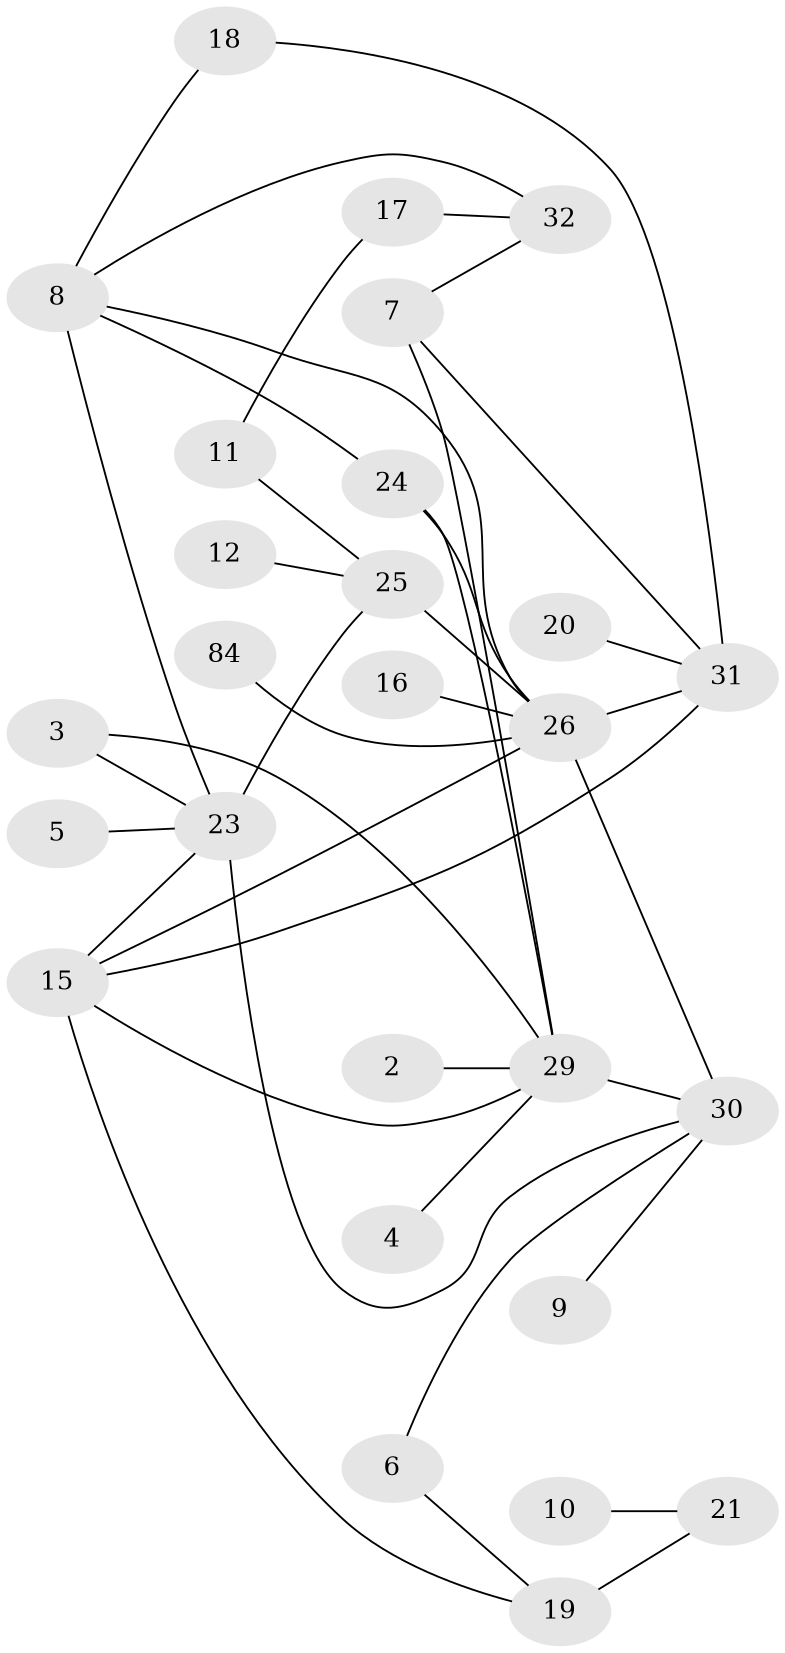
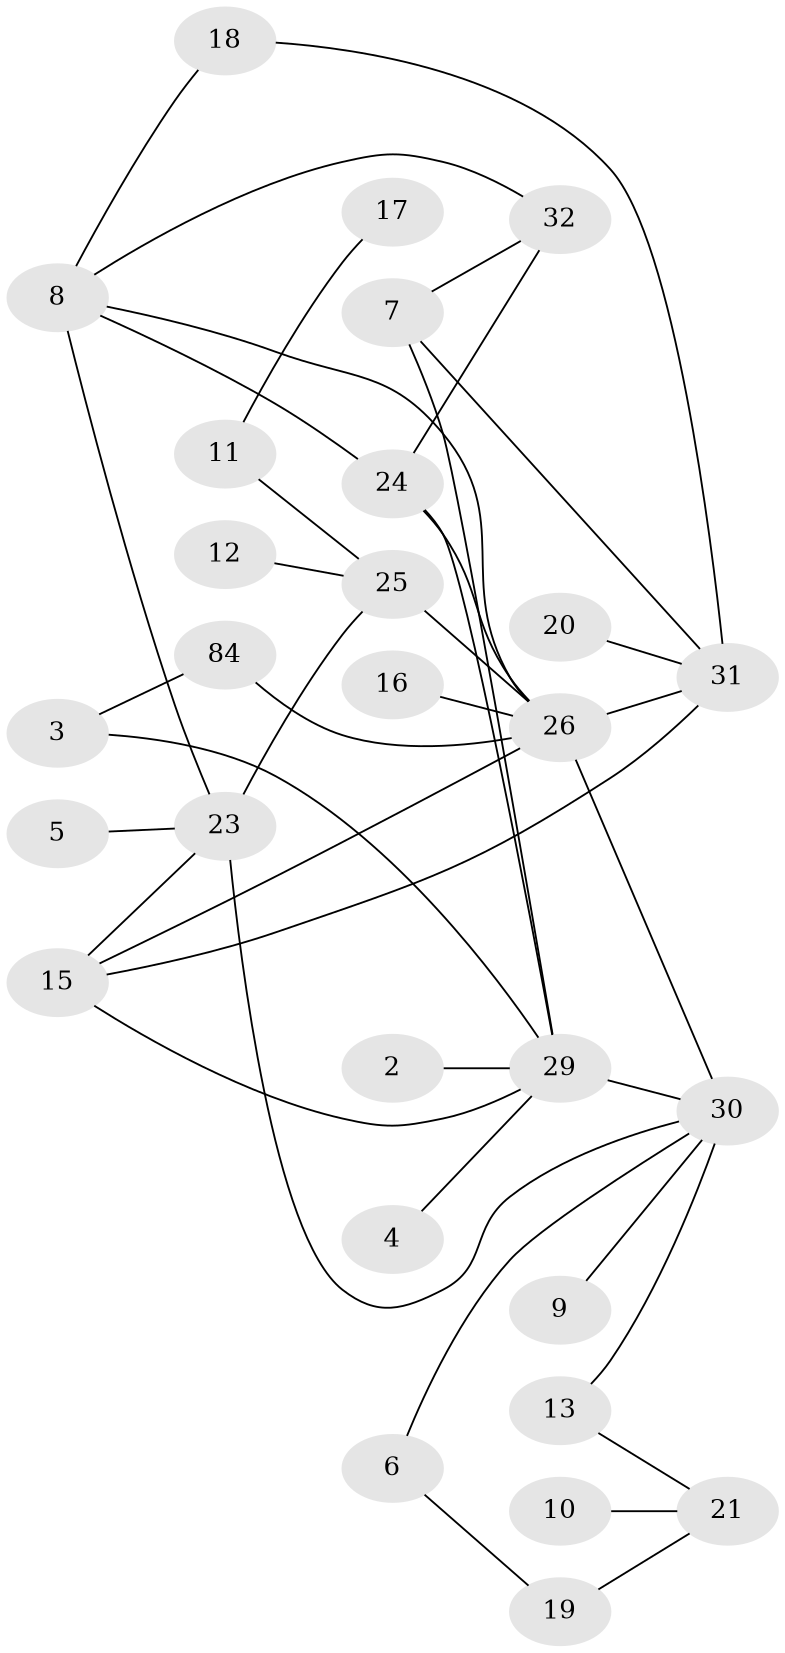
edge "17" -- "32": now "24" -- "32"
edge "3" -- "23": now "3" -- "84"
edge "15" -- "19": removed
node "13": added
